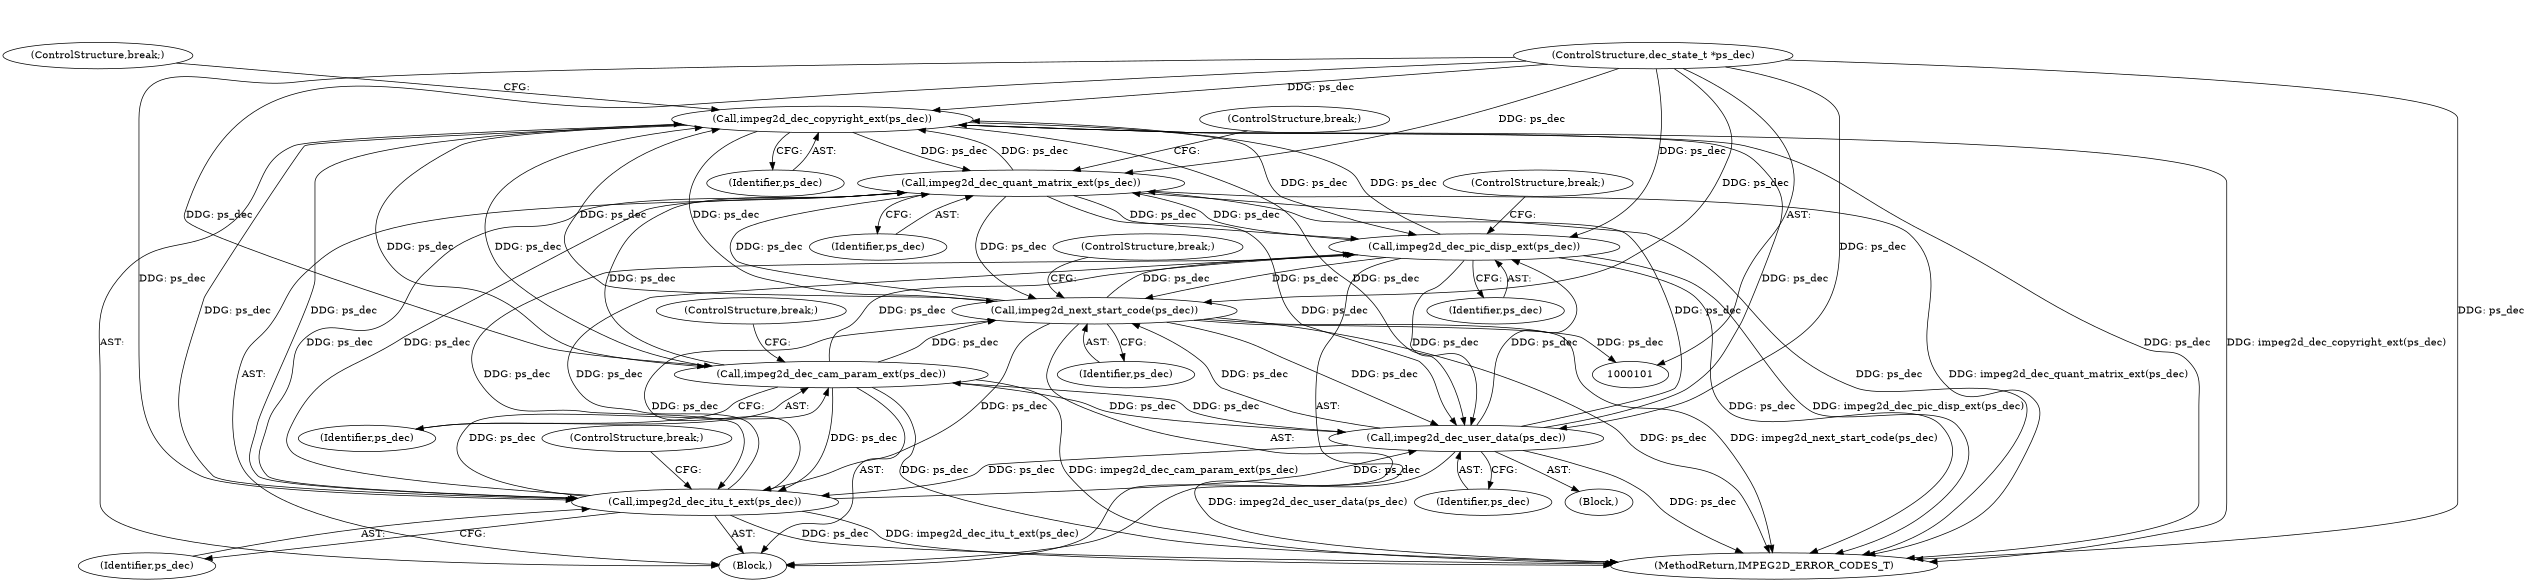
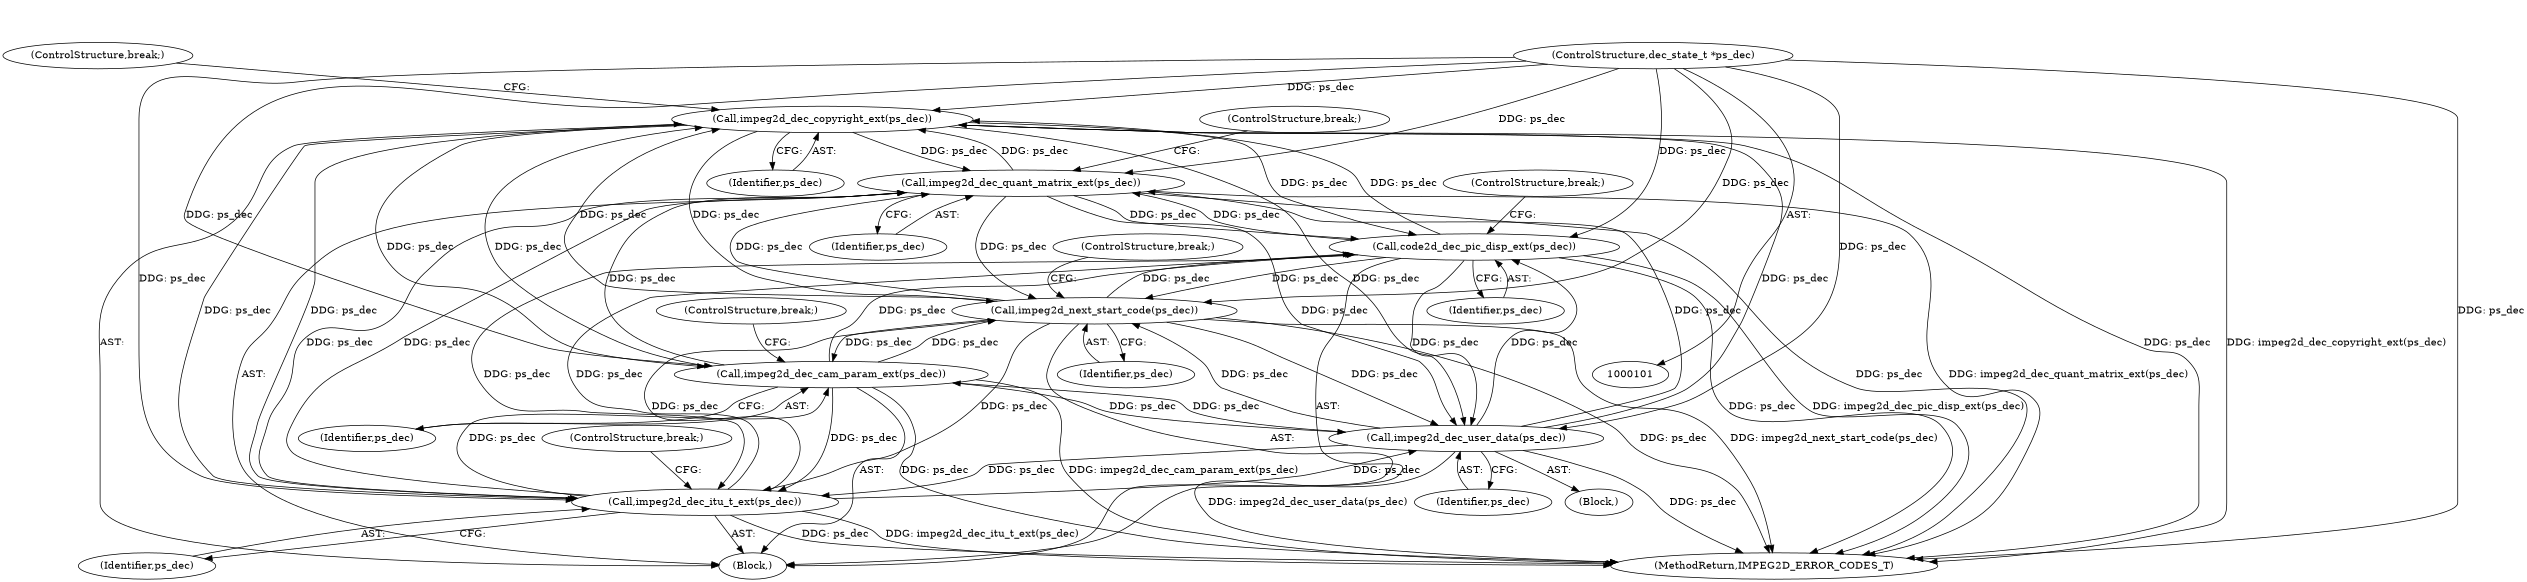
node "(Call,impeg2d_dec_pic_disp_ext(ps_dec))": label "(Call,impeg2d_dec_pic_disp_ext(ps_dec))" -> "(Call,code2d_dec_pic_disp_ext(ps_dec))"
edge "(Call,impeg2d_next_start_code(ps_dec))" -> "1000101": now "(Call,impeg2d_next_start_code(ps_dec))" -> "(Call,impeg2d_dec_cam_param_ext(ps_dec))"
